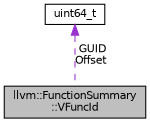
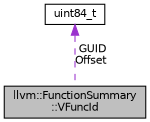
node "uint64_t": label "uint64_t" -> "uint84_t"
